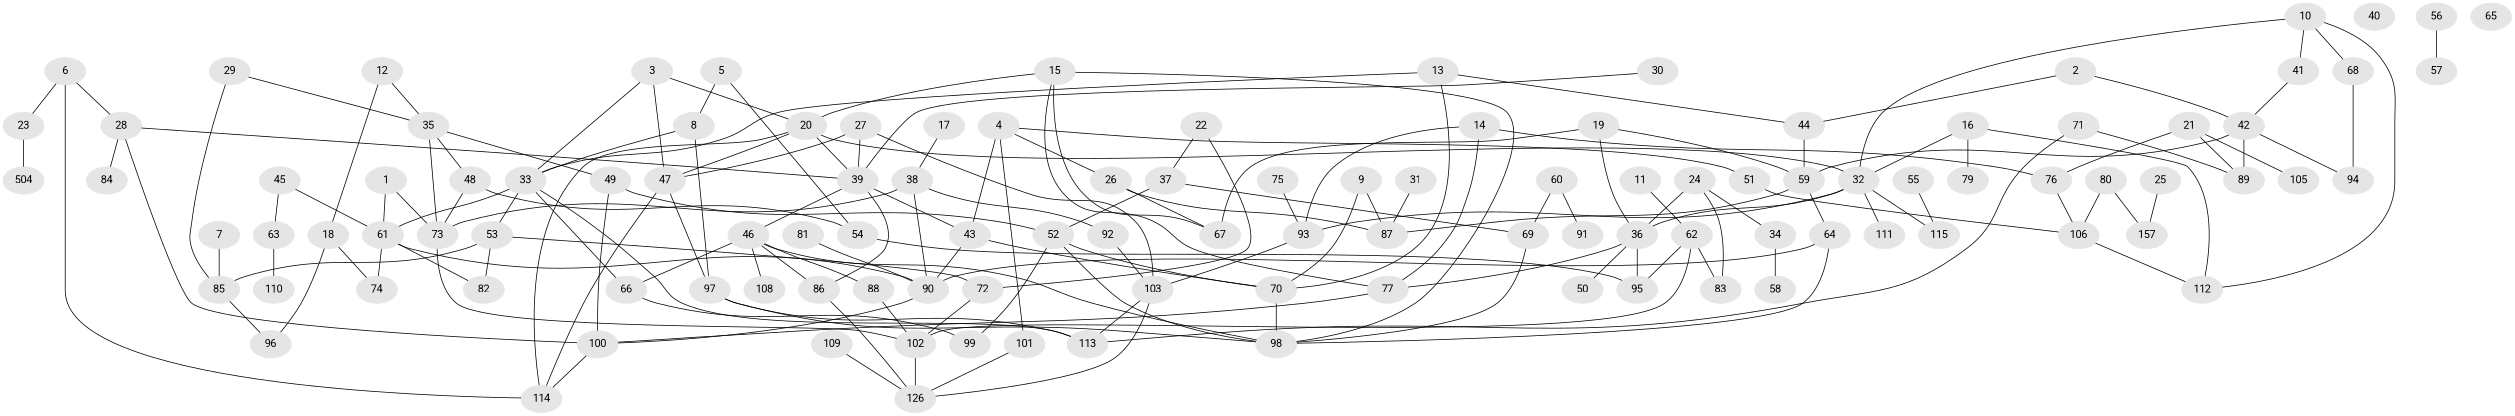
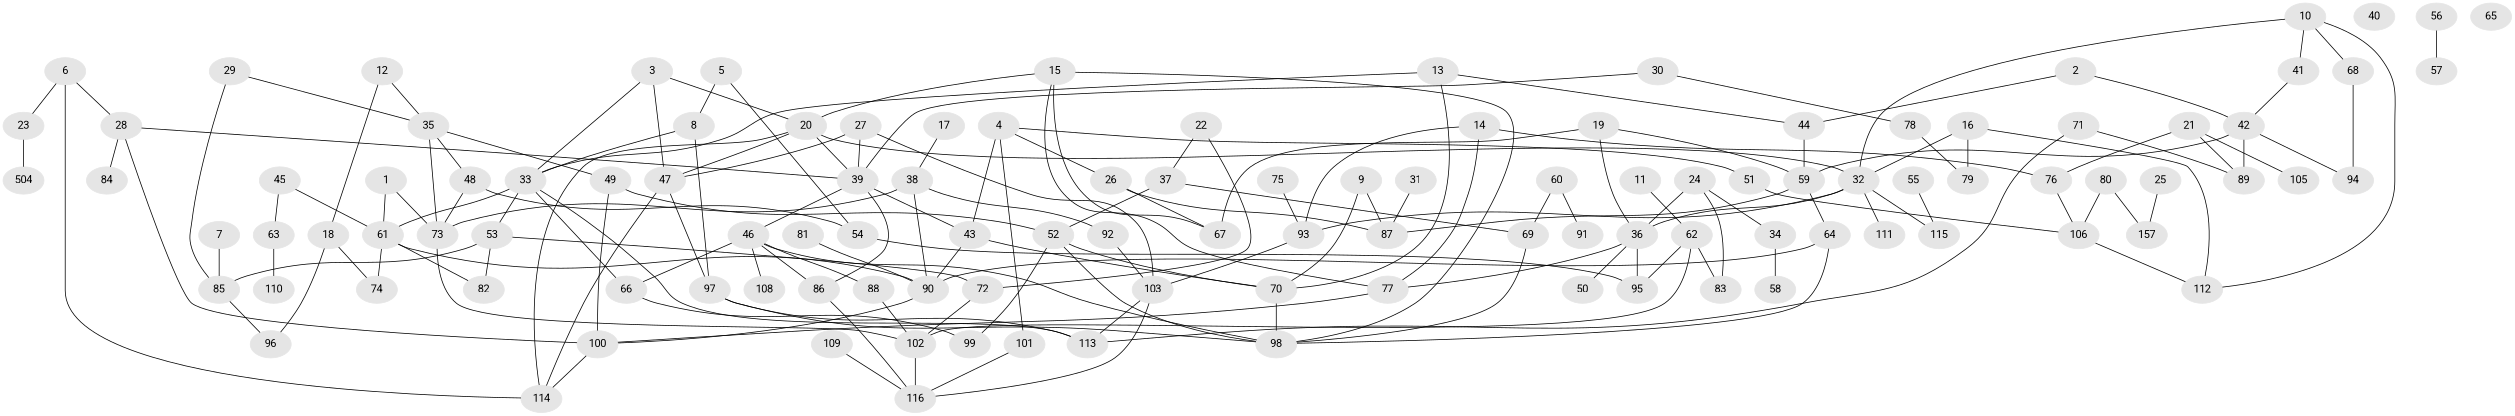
node "78": added
node "126": label "126" -> "116"
